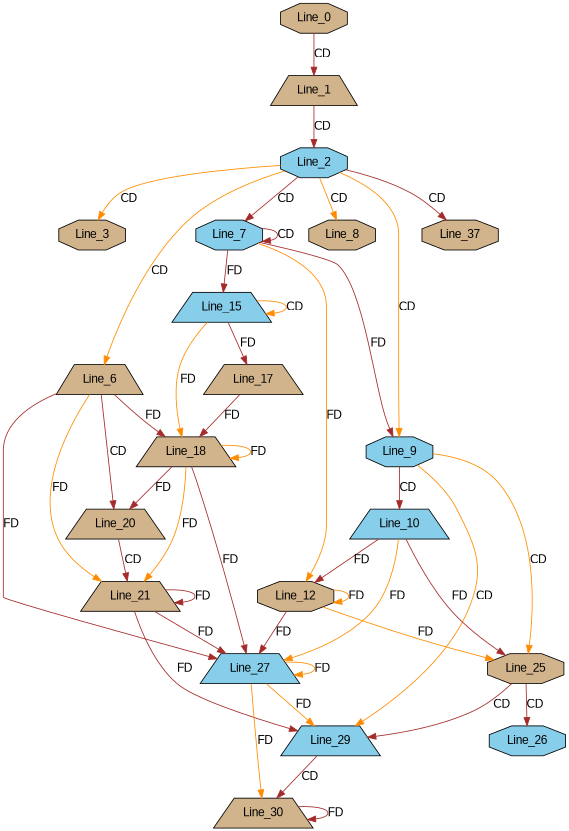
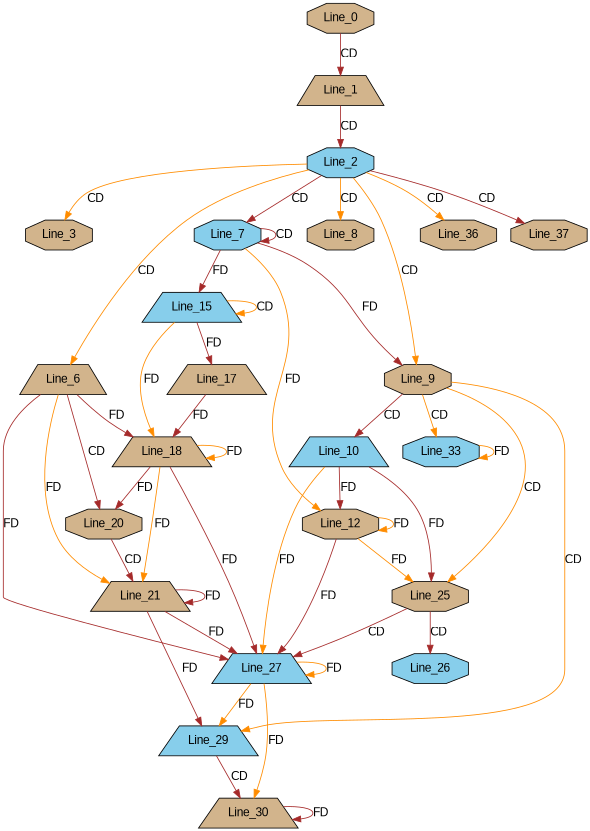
node "Line_36": added
node "Line_9": fillcolor skyblue -> tan
node "Line_33": added
node "Line_20": shape trapezium -> octagon
edge "Line_25" -> "Line_29": now "Line_25" -> "Line_27"
